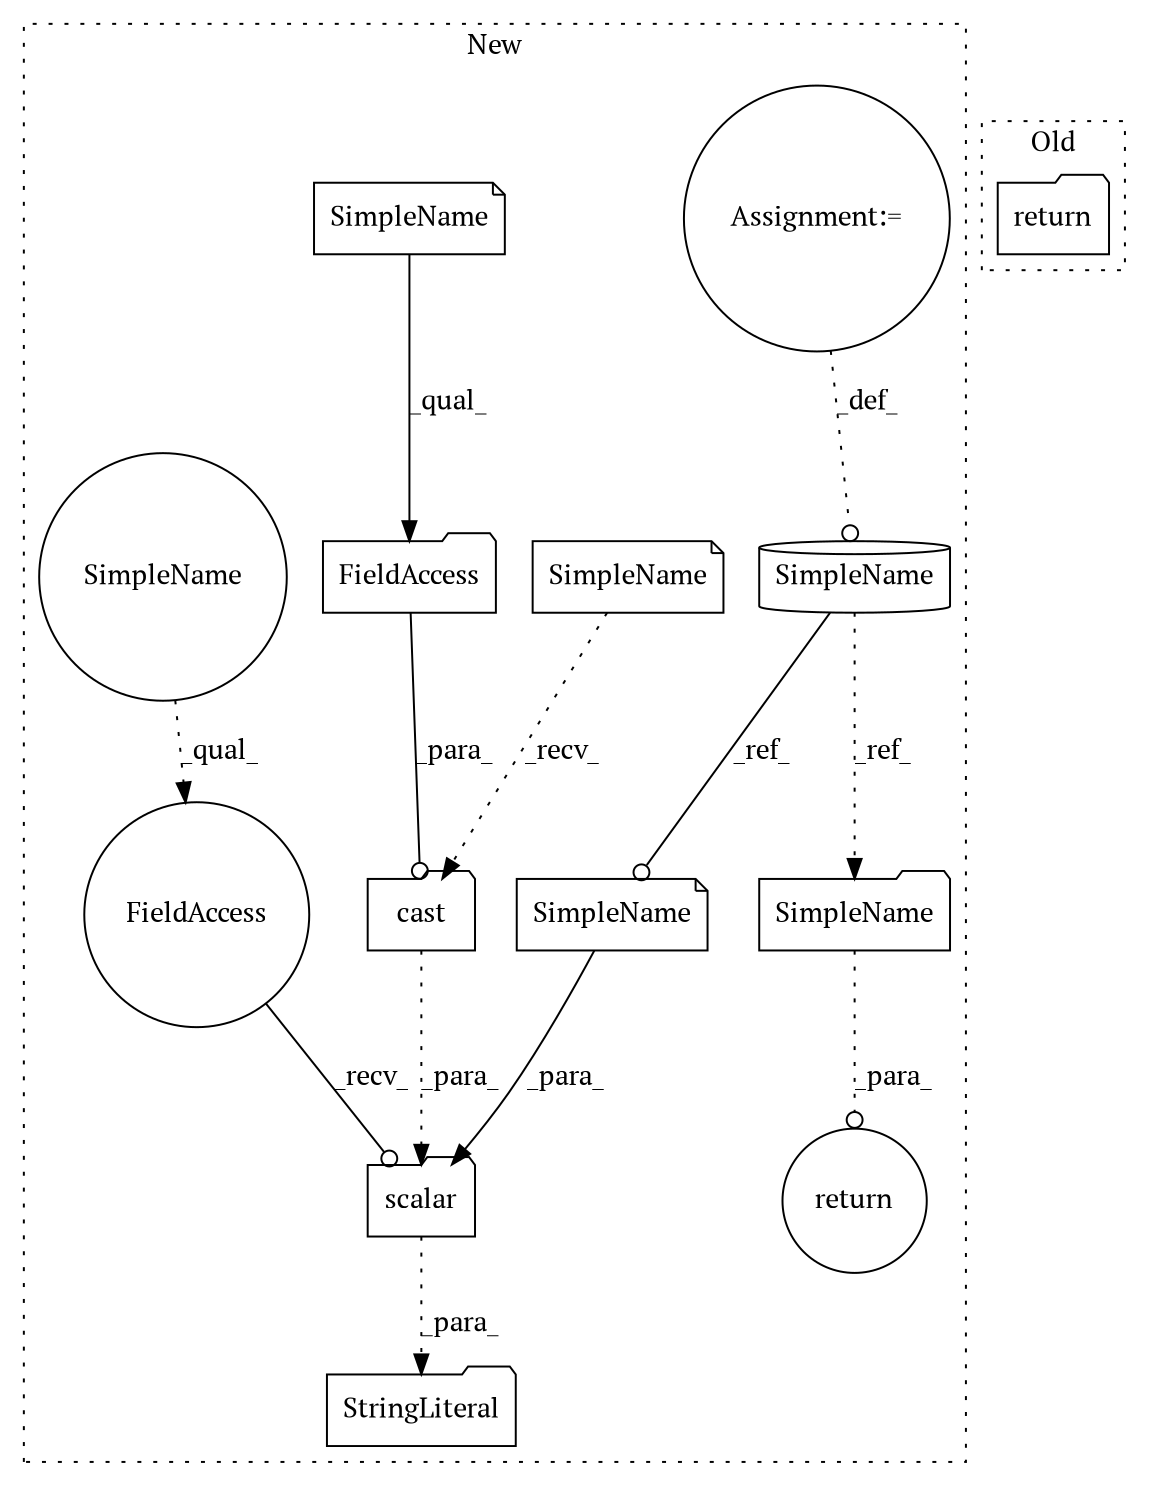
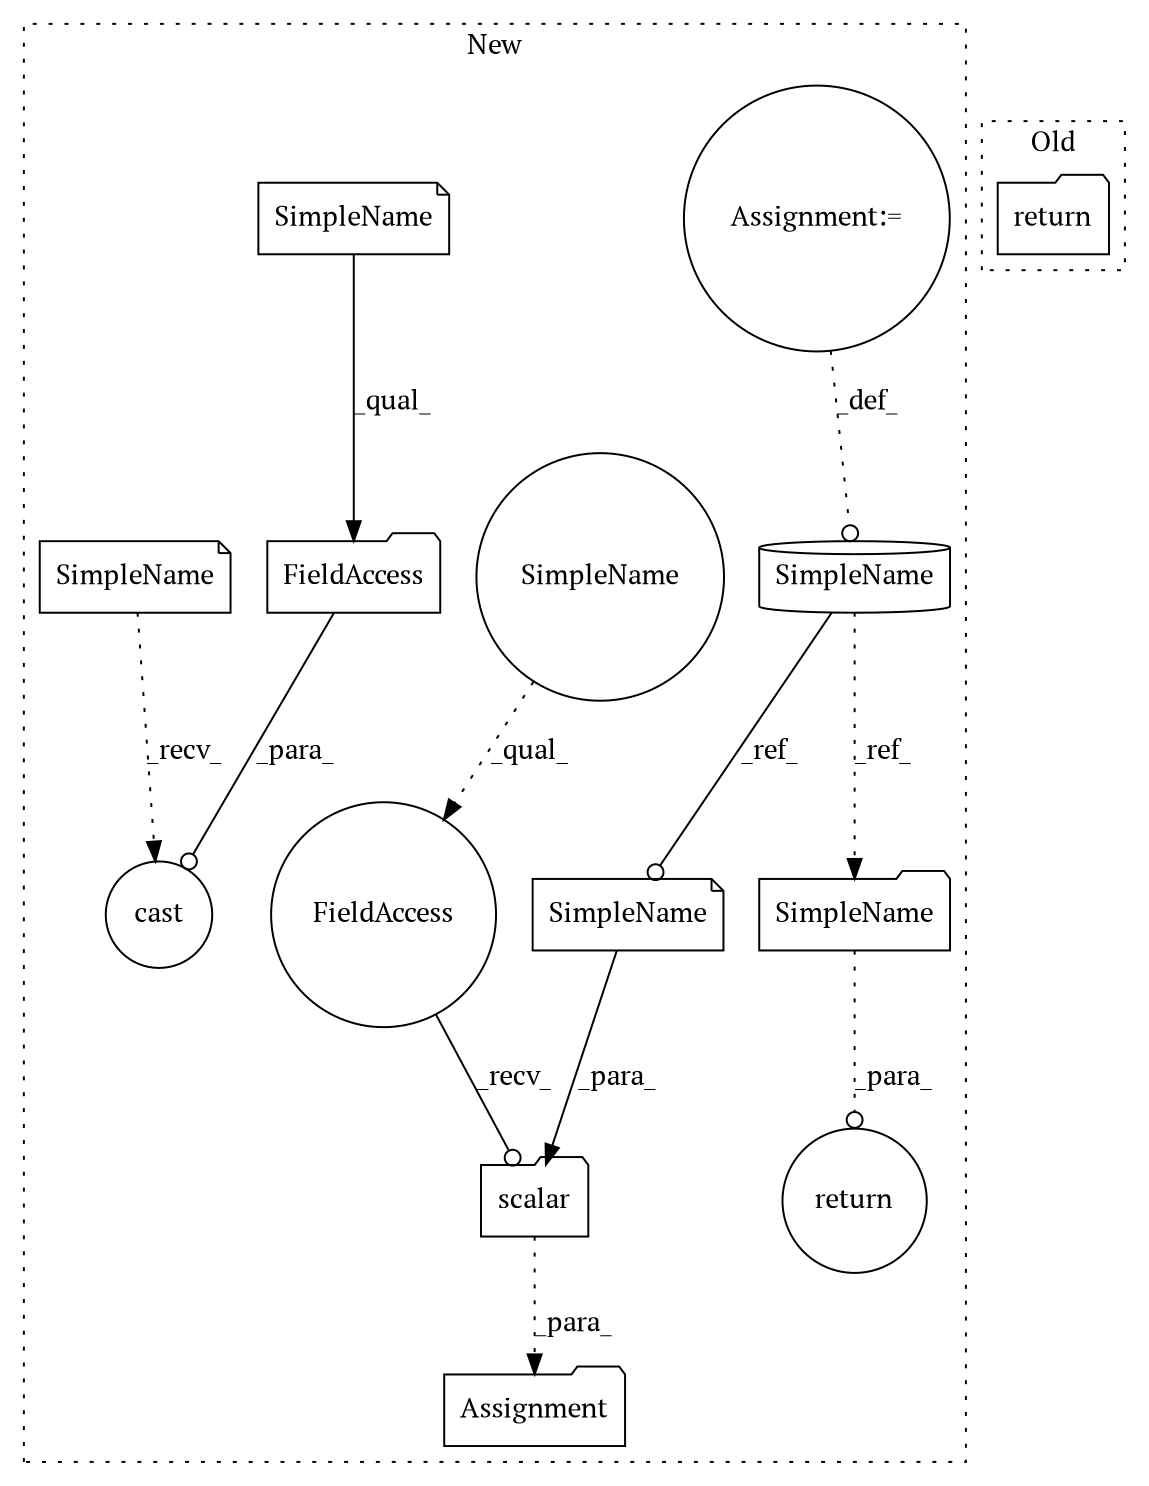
node "cast": shape folder -> circle
edge "cast" -> "scalar": removed, label "_para_"
node "StringLiteral": label "StringLiteral" -> "Assignment"
